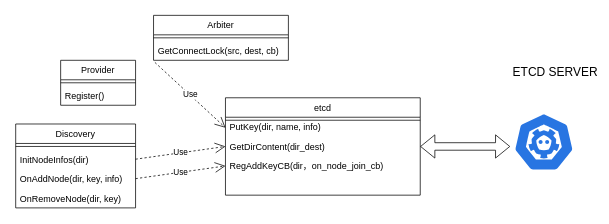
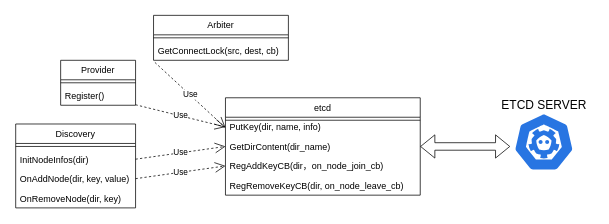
node "ETCD SERVER": moved (555, 72) -> (544, 105)
edge "Register()" -> "PutKey(dir, name, info)": added, label "Use"
node "GetDirContent(dir_dest)": label "GetDirContent(dir_dest)" -> "GetDirContent(dir_name)"
node "OnAddNode(dir, key, info)": label "OnAddNode(dir, key, info)" -> "OnAddNode(dir, key, value)"
node "RegRemoveKeyCB(dir, on_node_leave_cb)": added
